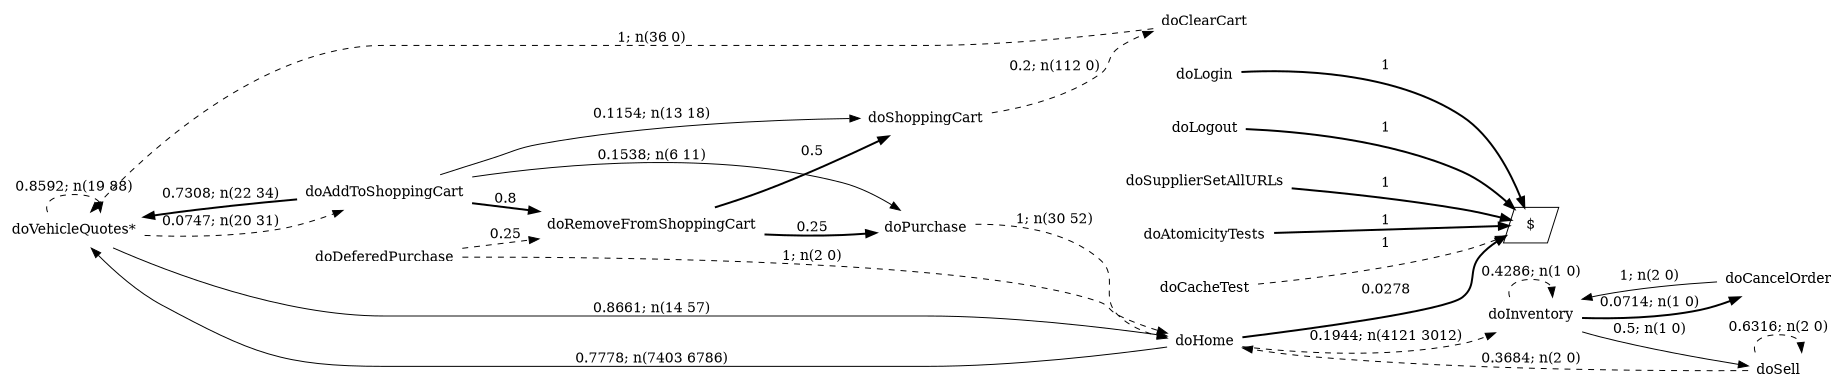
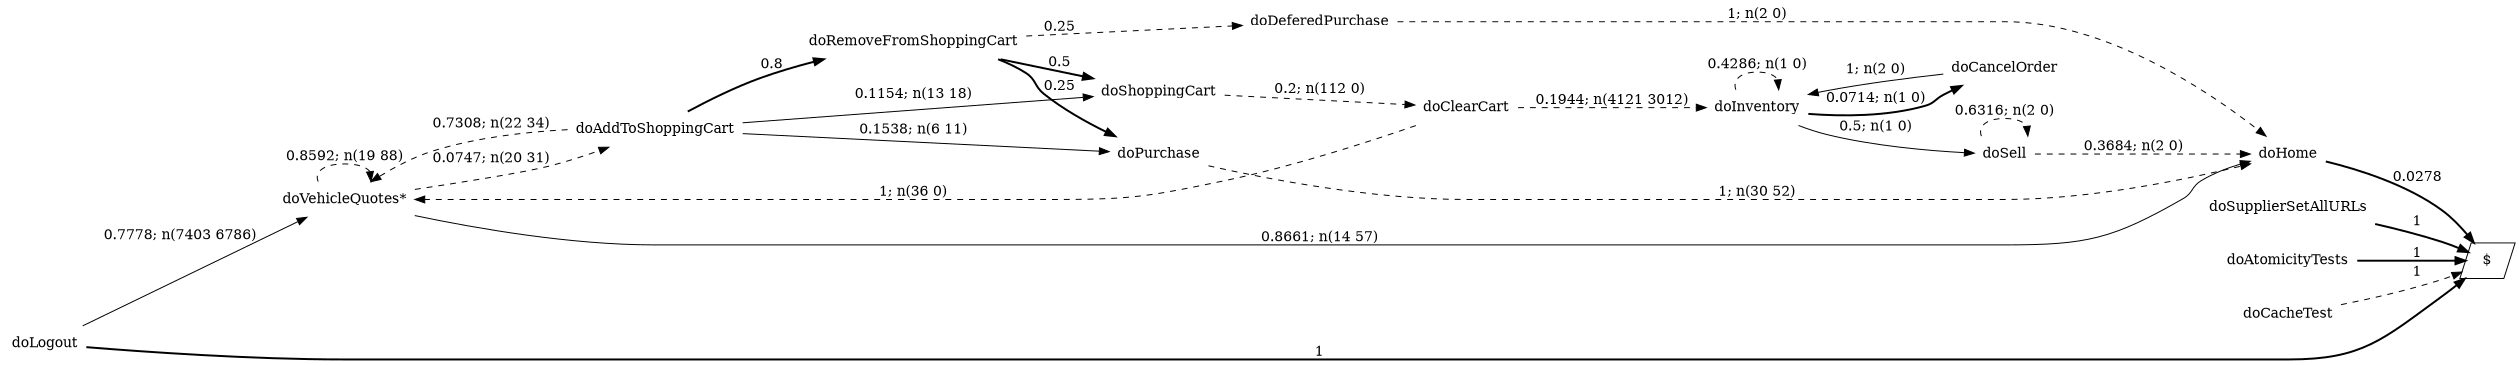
node "doLogin": removed
edge "doAddToShoppingCart" -> "doVehicleQuotes*": style bold -> dashed
edge "doDeferedPurchase" -> "doRemoveFromShoppingCart": reversed
edge "doHome" -> "doInventory": now "doClearCart" -> "doInventory"
edge "doHome" -> "doVehicleQuotes*": now "doLogout" -> "doVehicleQuotes*"
